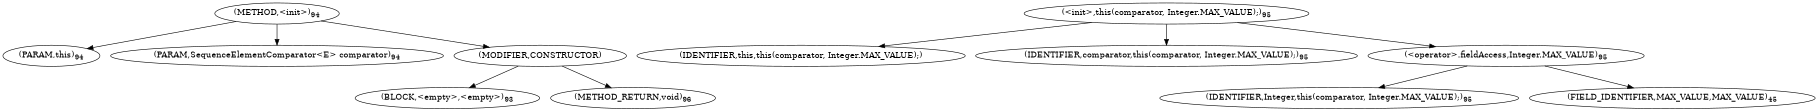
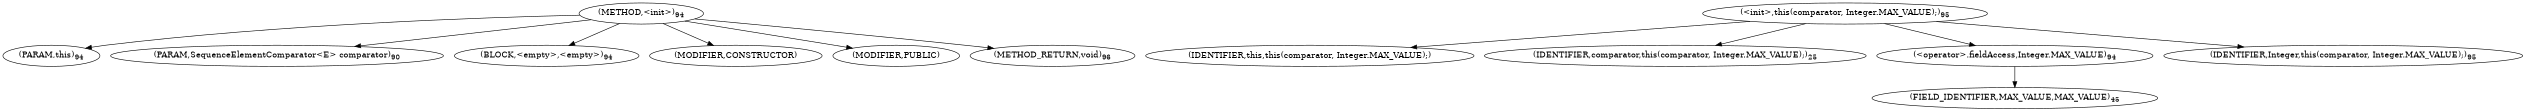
node "(PARAM,SequenceElementComparator<E> comparator)": text "94" -> "90"
node "(IDENTIFIER,comparator,this(comparator, Integer.MAX_VALUE);)": text "95" -> "25"
node "(<operator>.fieldAccess,Integer.MAX_VALUE)": text "95" -> "94"
node "(MODIFIER,PUBLIC)": added
edge "(MODIFIER,CONSTRUCTOR)" -> "(BLOCK,<empty>,<empty>)": now "(METHOD,<init>)" -> "(BLOCK,<empty>,<empty>)"
edge "(MODIFIER,CONSTRUCTOR)" -> "(METHOD_RETURN,void)": now "(METHOD,<init>)" -> "(METHOD_RETURN,void)"
edge "(<operator>.fieldAccess,Integer.MAX_VALUE)" -> "(IDENTIFIER,Integer,this(comparator, Integer.MAX_VALUE);)": now "(<init>,this(comparator, Integer.MAX_VALUE);)" -> "(IDENTIFIER,Integer,this(comparator, Integer.MAX_VALUE);)"
node "(BLOCK,<empty>,<empty>)": text "93" -> "94"
